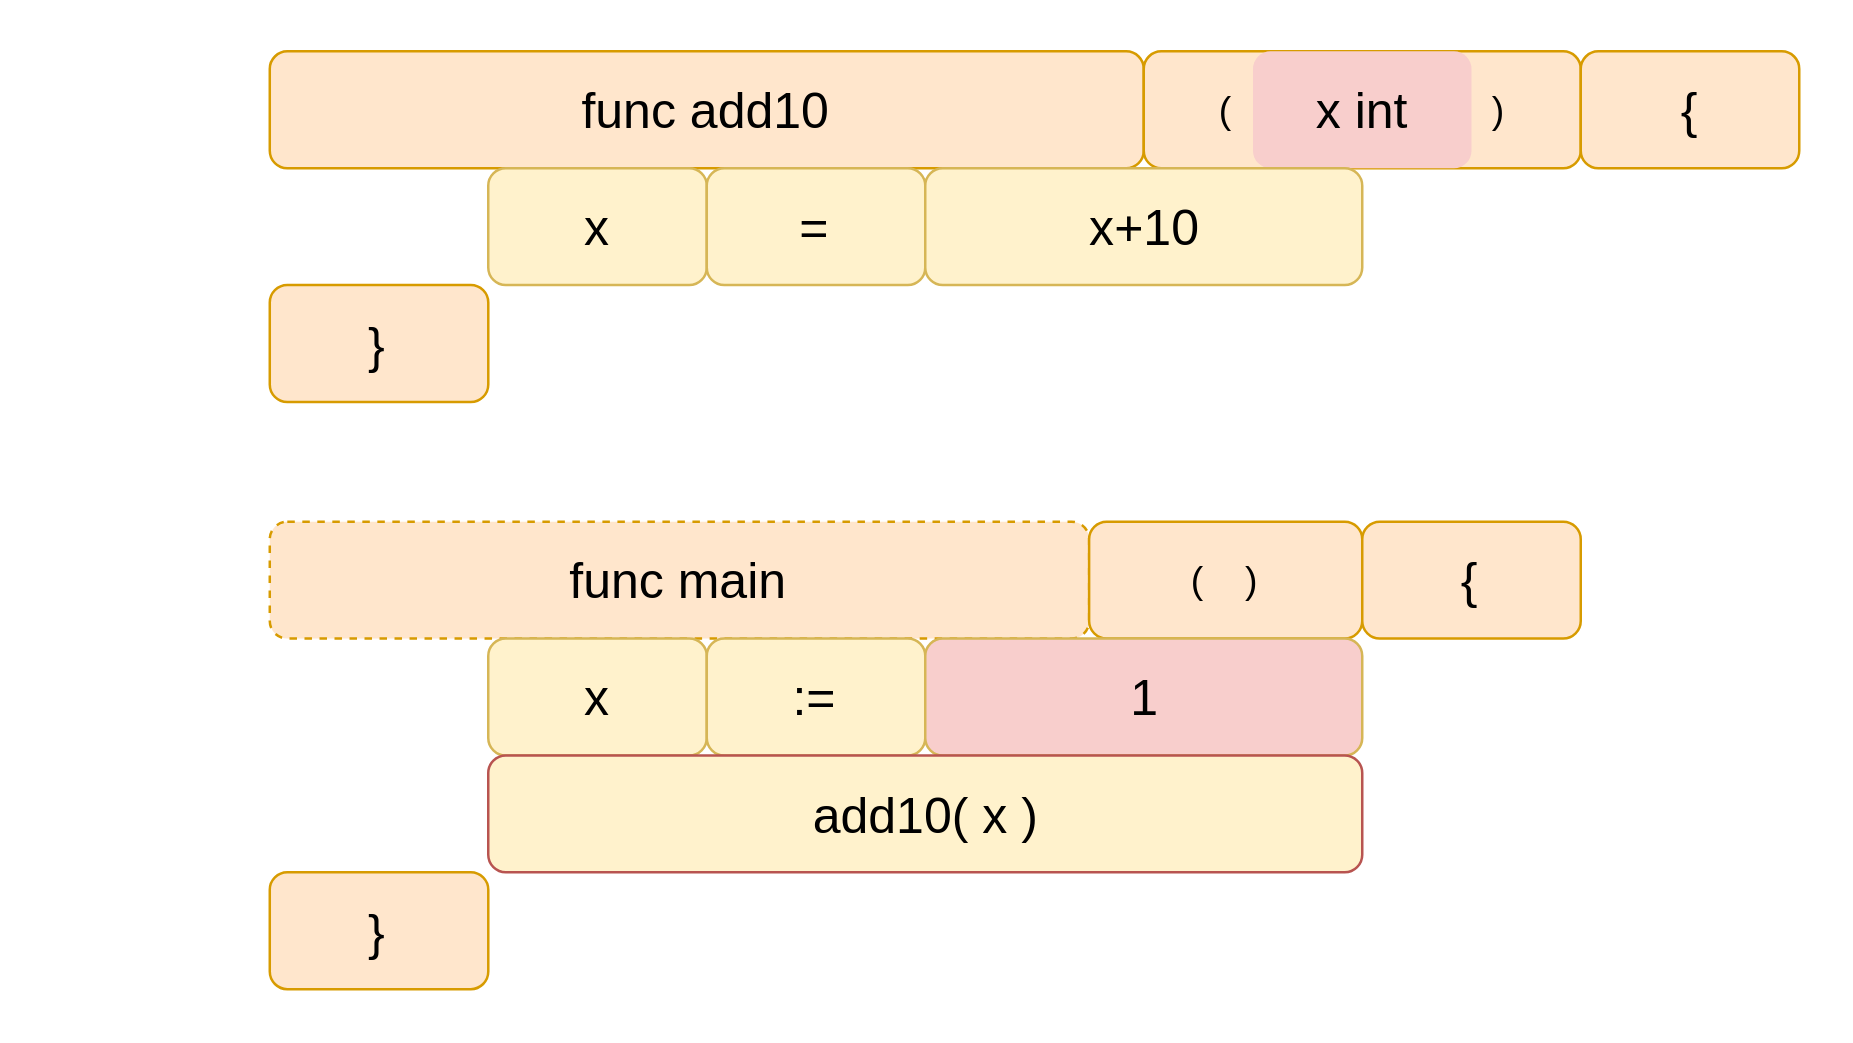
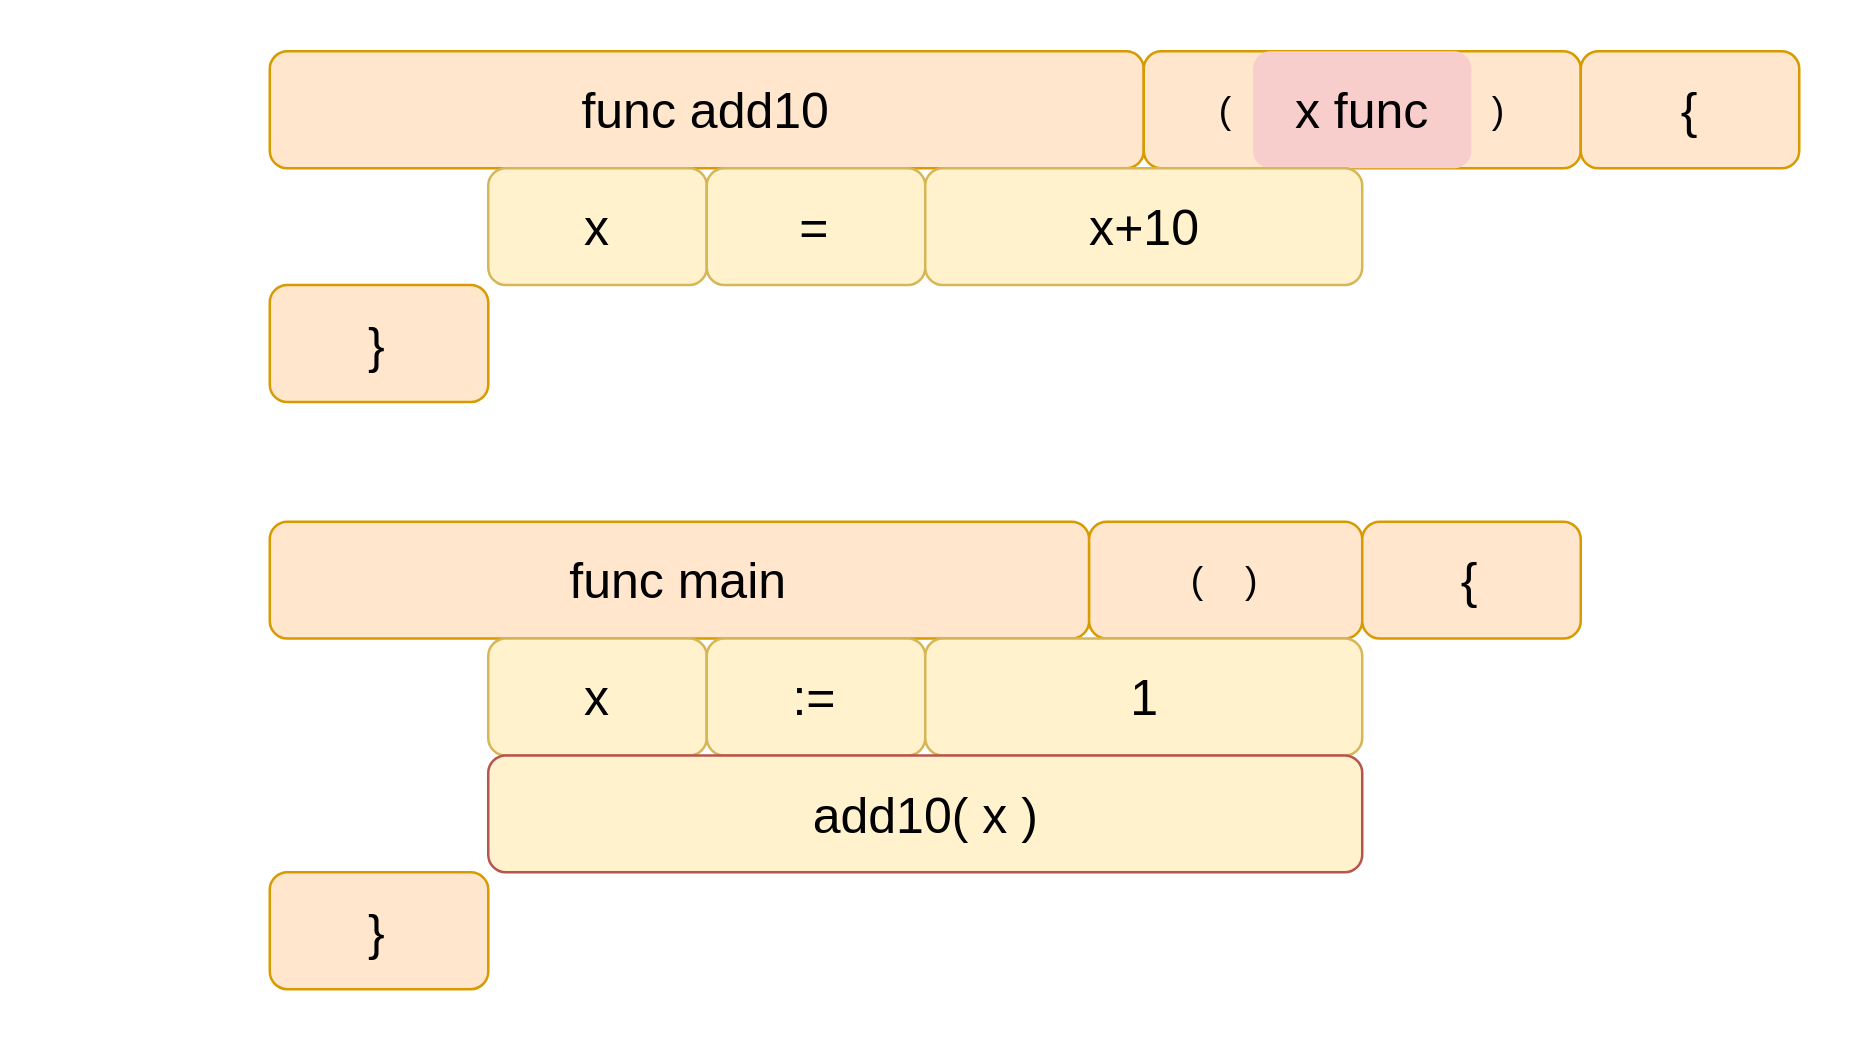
node "x int": label "x int" -> "x func"
node "func main": style dashed -> solid
node "1": fillcolor #f8cecc -> #fff2cc
